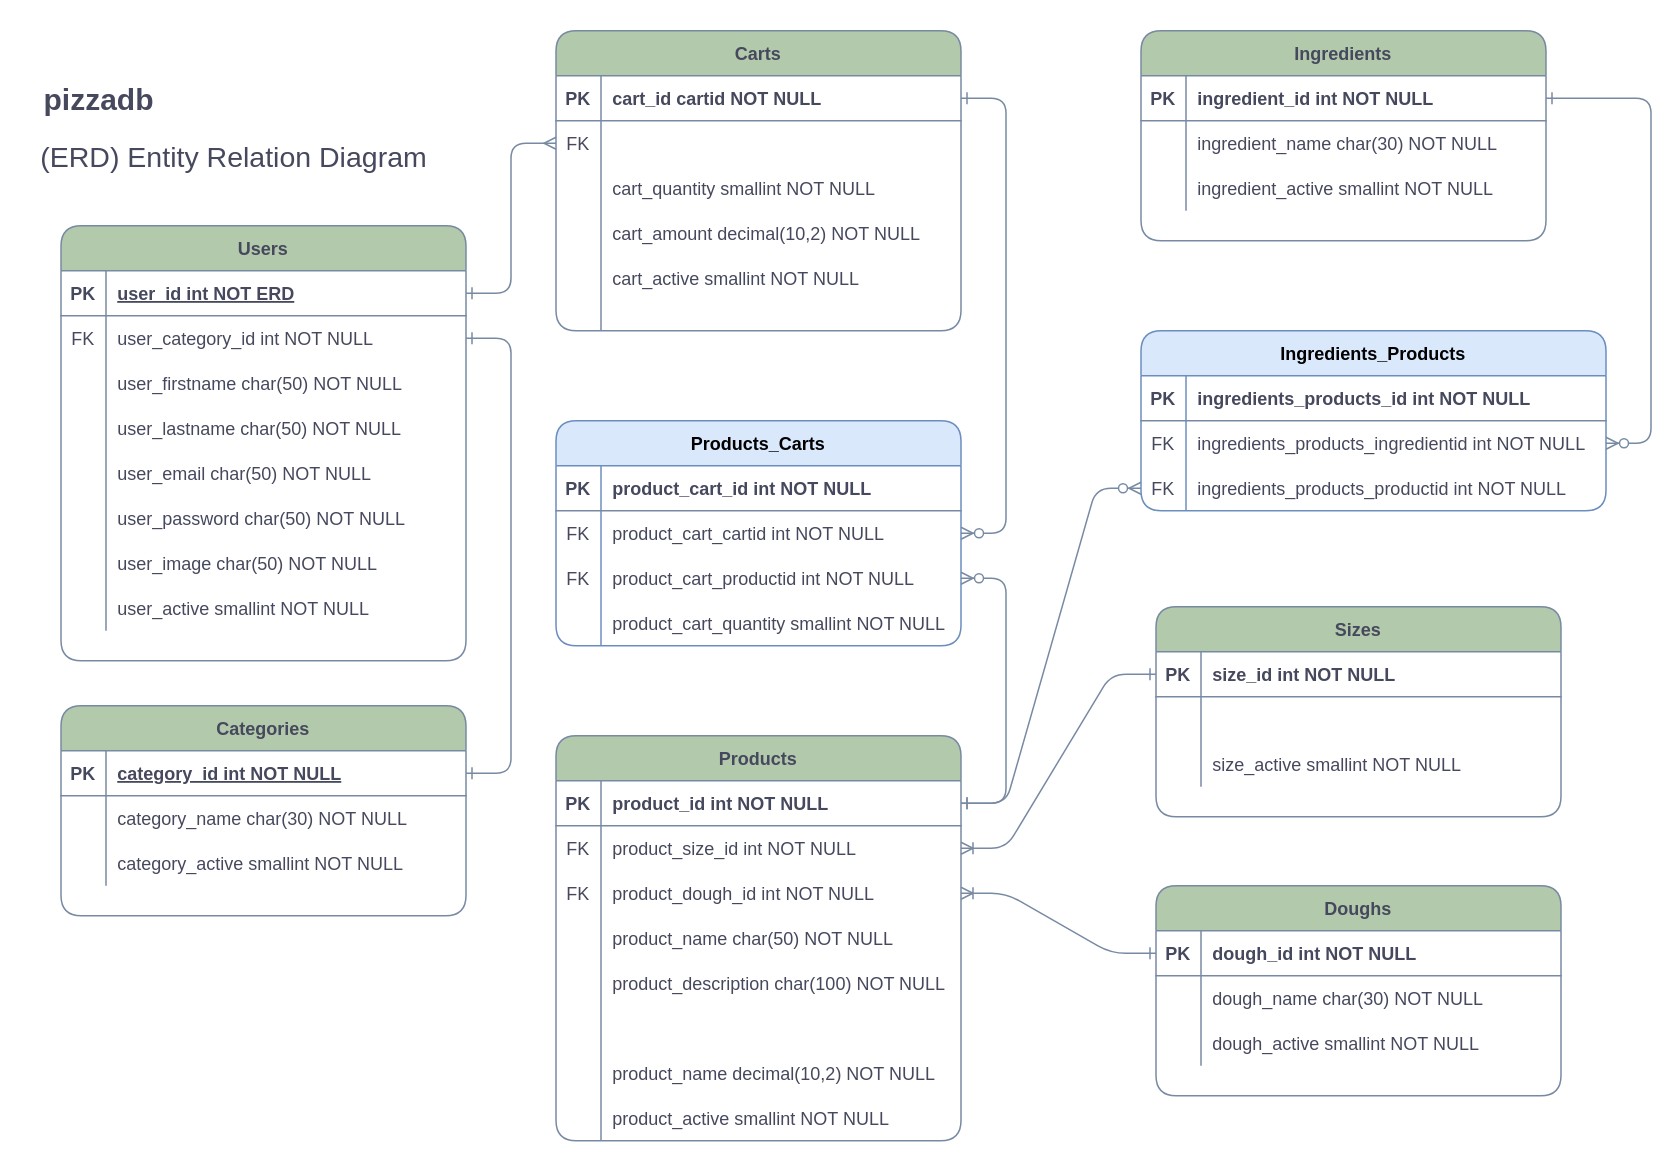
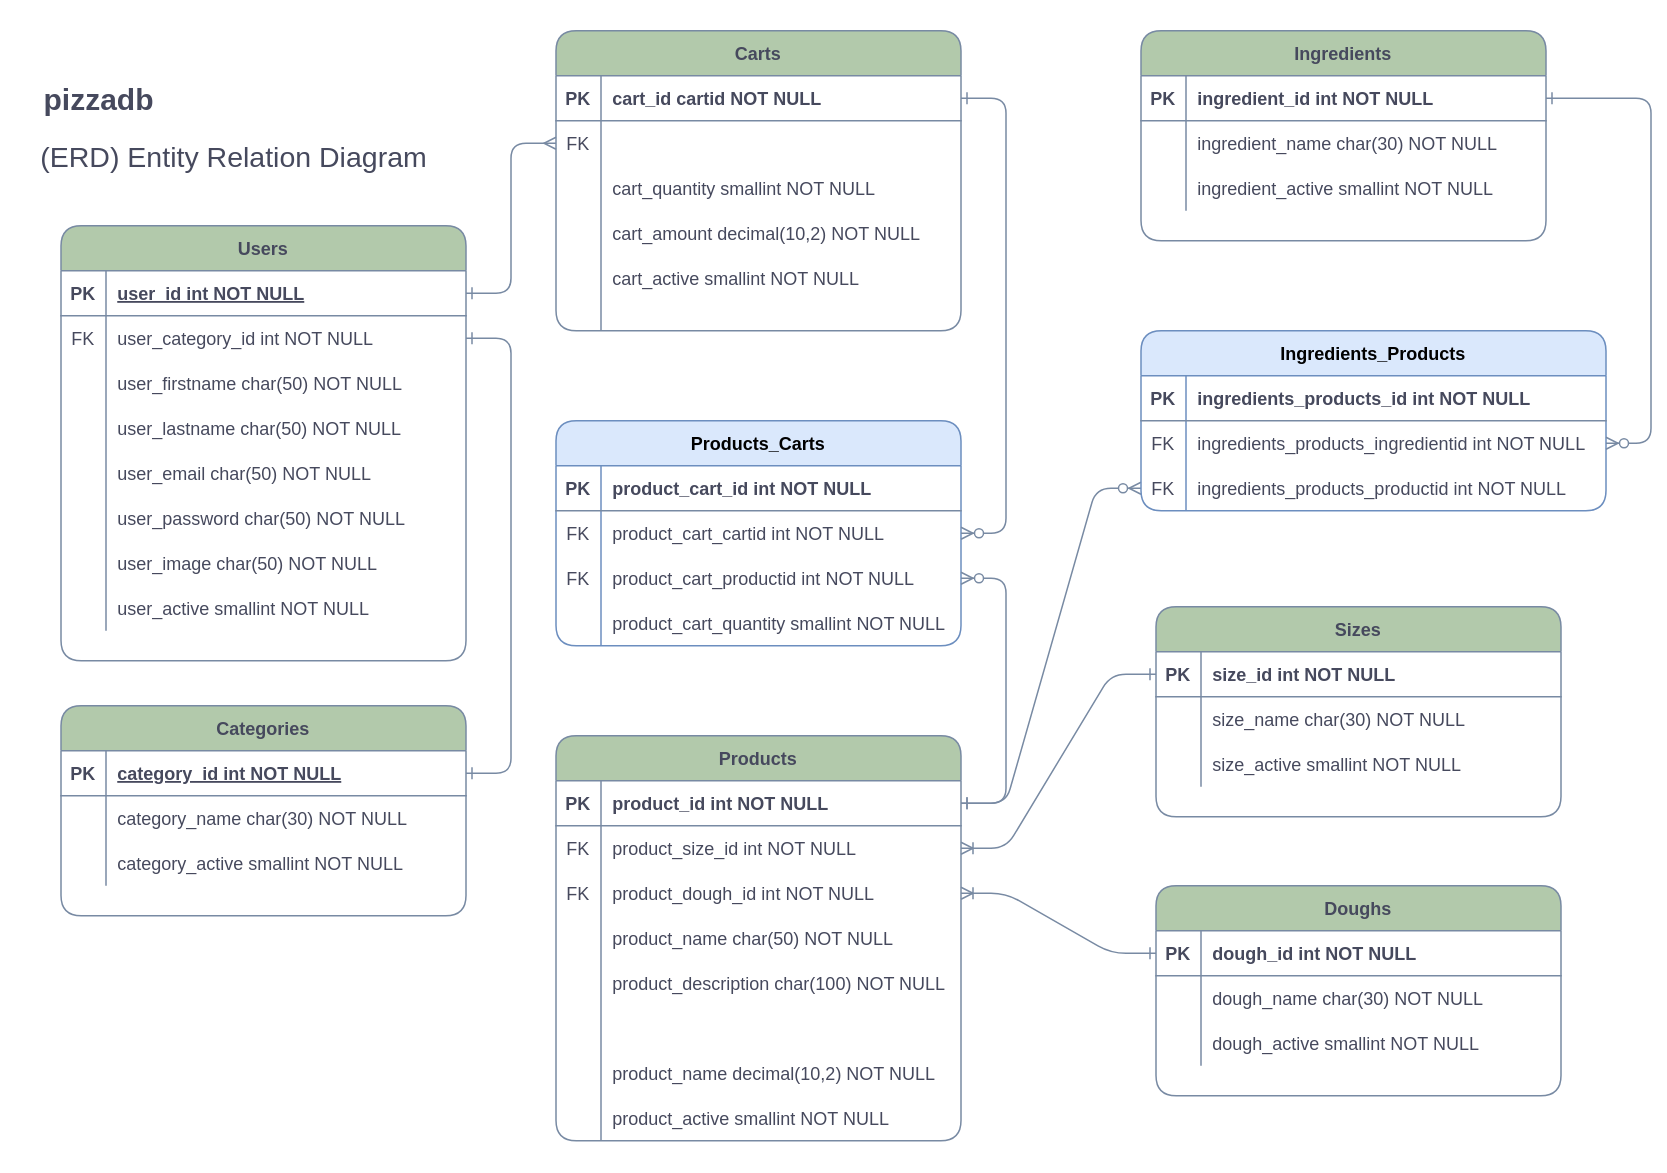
node "user_id int NOT ERD": label "user_id int NOT ERD" -> "user_id int NOT NULL"
node "size_name char(30) NOT NULL": added
